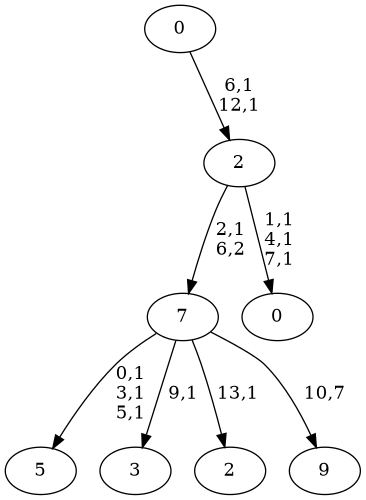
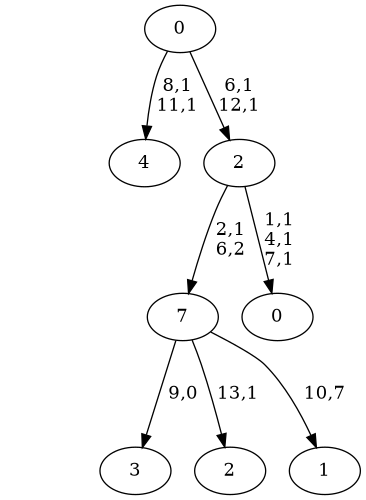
node "4": added
edge "7" -> "3": label "9,1" -> "9,0"
node "5": removed
node "9": label "9" -> "1"
